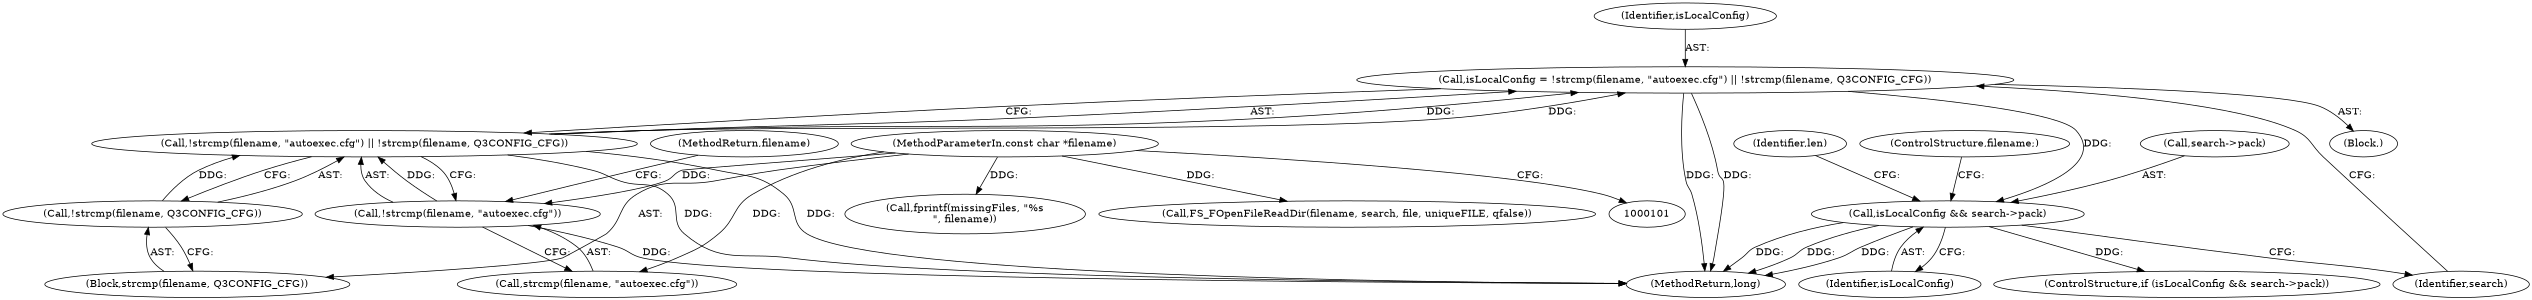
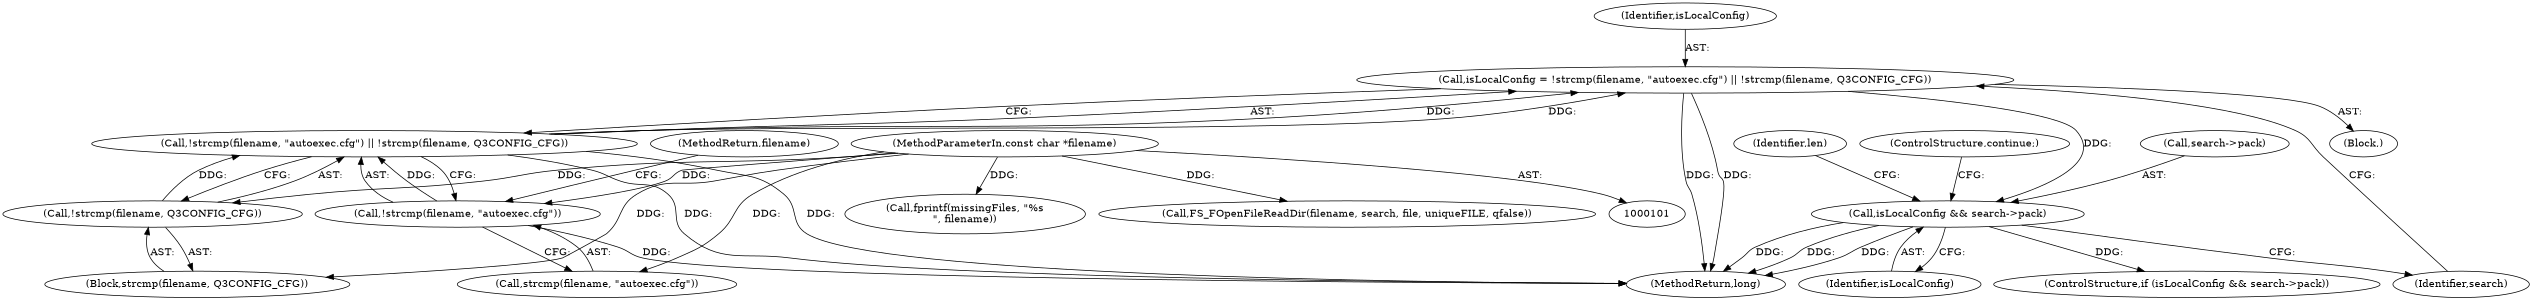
node "(ControlStructure,filename;)": label "(ControlStructure,filename;)" -> "(ControlStructure,continue;)"
edge "(MethodParameterIn,const char *filename)" -> "(Call,!strcmp(filename, Q3CONFIG_CFG))": added, label "DDG:"
edge "(MethodParameterIn,const char *filename)" -> "1000101": label "CFG: " -> "AST: "
edge "(MethodParameterIn,const char *filename)" -> "(Block,strcmp(filename, Q3CONFIG_CFG))": label "AST: " -> "DDG: "
edge "(Call,!strcmp(filename, Q3CONFIG_CFG))" -> "(Block,strcmp(filename, Q3CONFIG_CFG))": label "CFG: " -> "AST: "
